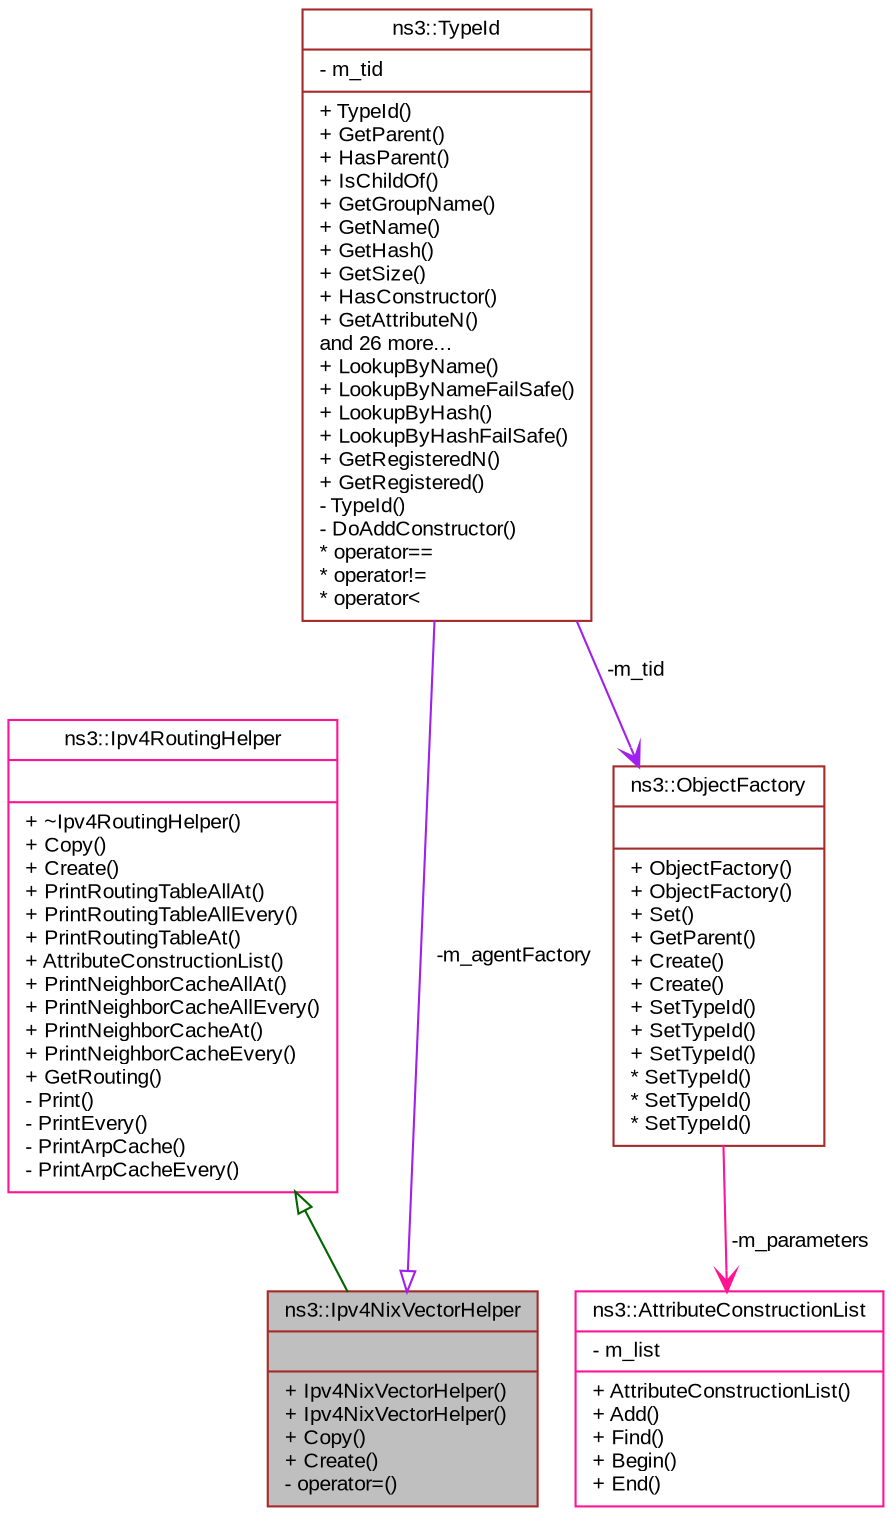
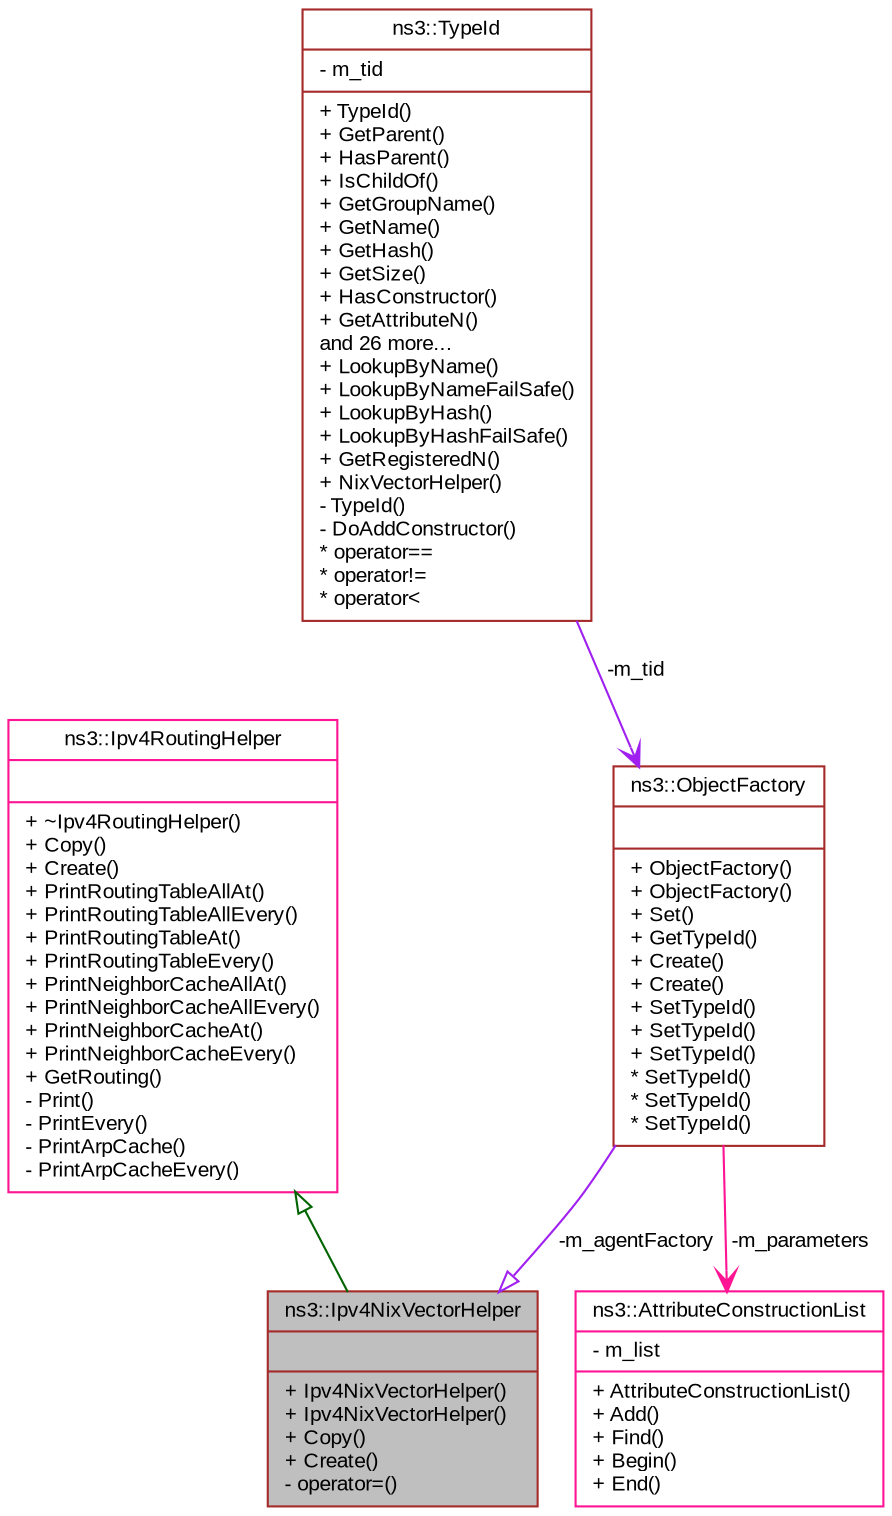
node "ns3::TypeId": text "+ GetRegistered()" -> "+ NixVectorHelper()"
node "ns3::ObjectFactory": text "+ GetParent()" -> "+ GetTypeId()"
edge "ns3::TypeId" -> "ns3::Ipv4NixVectorHelper": now "ns3::ObjectFactory" -> "ns3::Ipv4NixVectorHelper"
node "ns3::Ipv4RoutingHelper": text "+ AttributeConstructionList()" -> "+ PrintRoutingTableEvery()"
